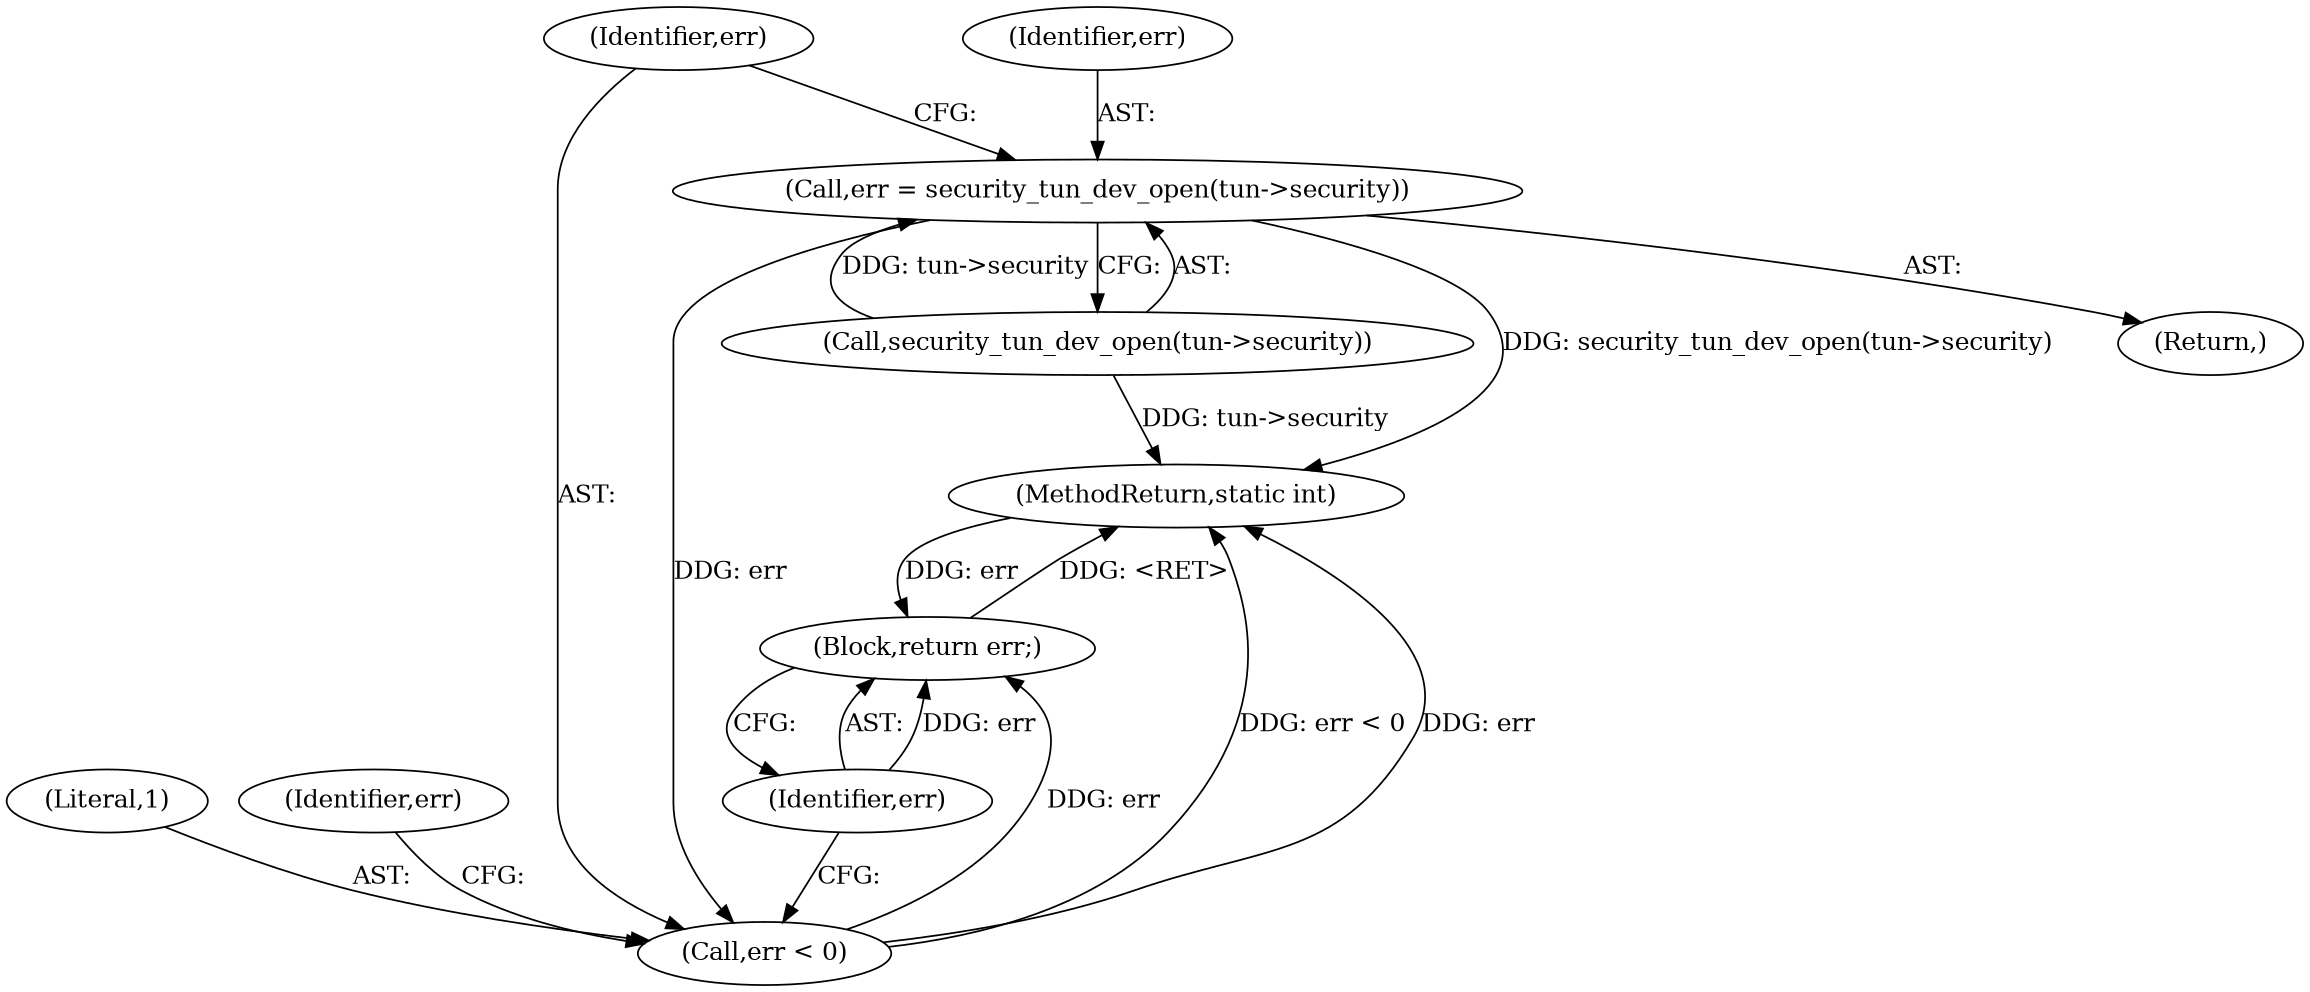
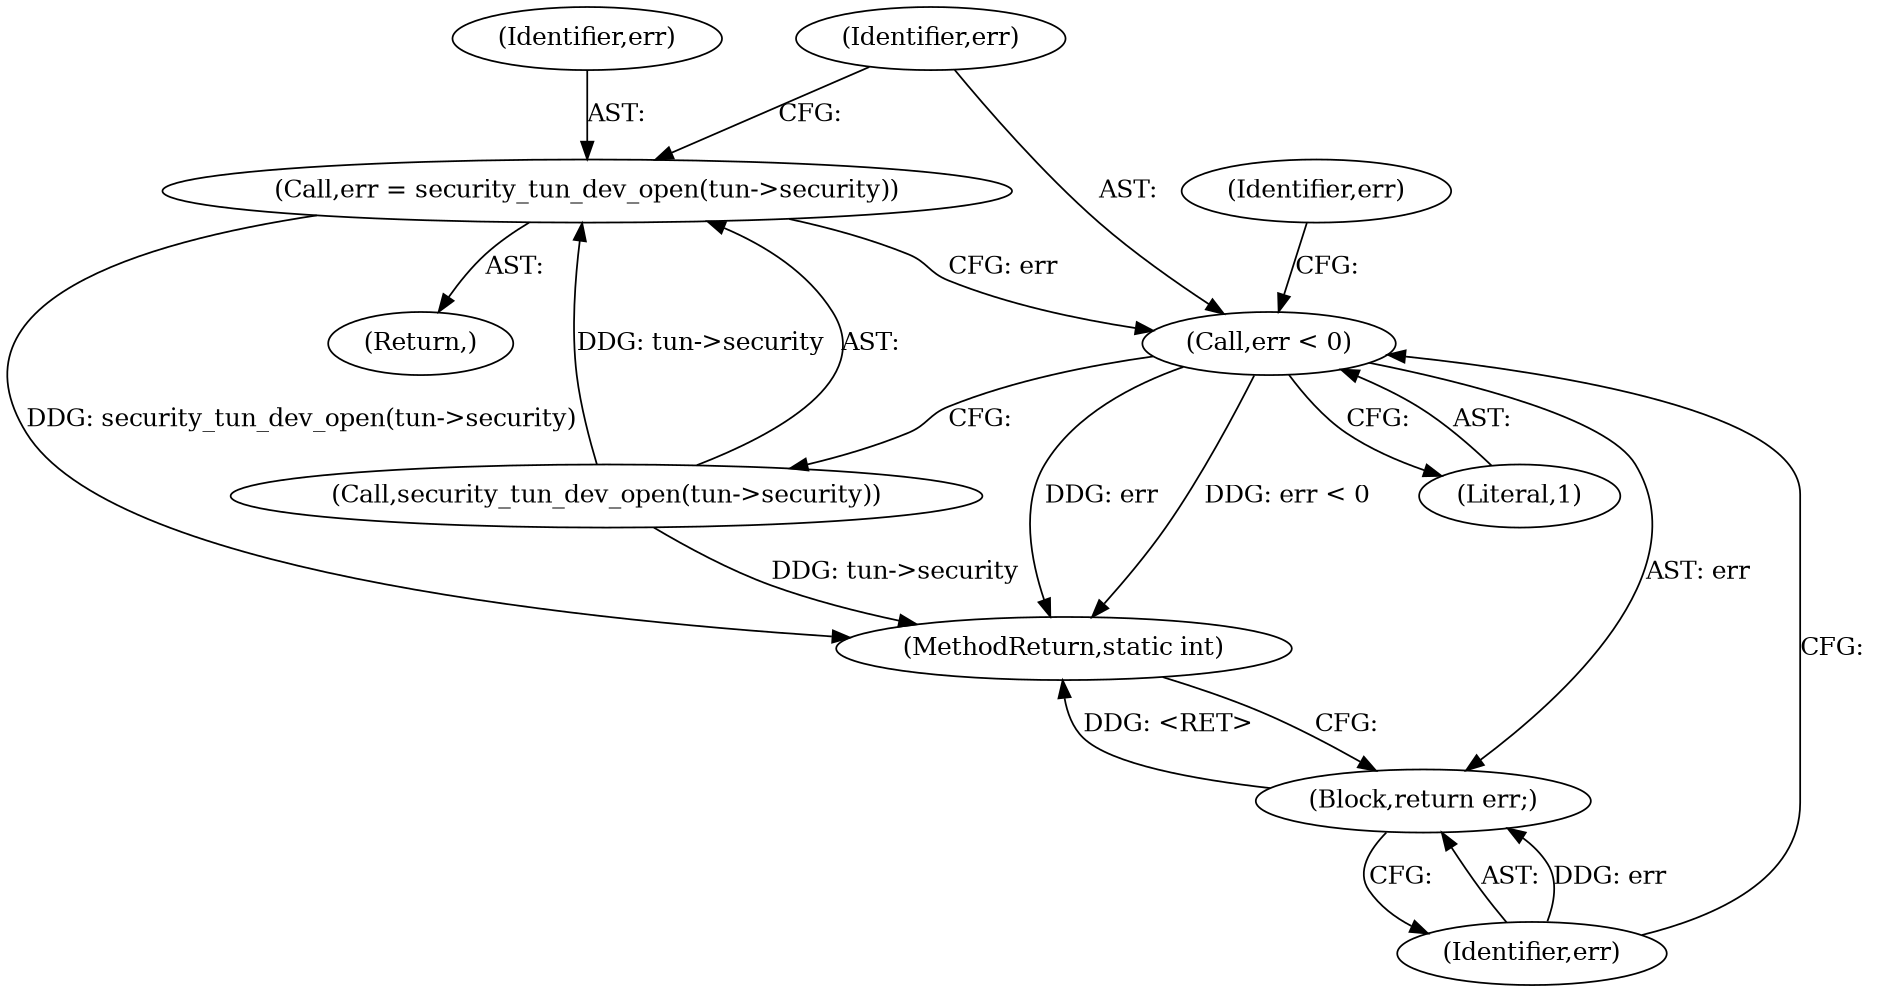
edge "(Call,err = security_tun_dev_open(tun->security))" -> "(Call,security_tun_dev_open(tun->security))": now "(Call,err < 0)" -> "(Call,security_tun_dev_open(tun->security))"
edge "(Call,err < 0)" -> "(Literal,1)": added, label "CFG:"
edge "(Call,err = security_tun_dev_open(tun->security))" -> "(Call,err < 0)": label "DDG: err" -> "CFG: err"
edge "(MethodReturn,static int)" -> "(Block,return err;)": label "DDG: err" -> "CFG: "
edge "(Call,err < 0)" -> "(Block,return err;)": label "DDG: err" -> "AST: err"
